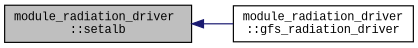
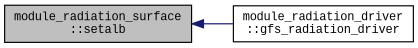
node "module_radiation_driver ::setalb": label "module_radiation_driver ::setalb" -> "module_radiation_surface ::setalb"
